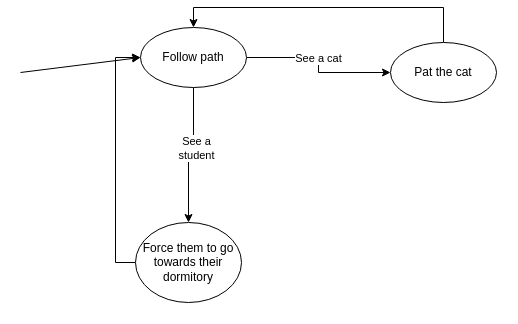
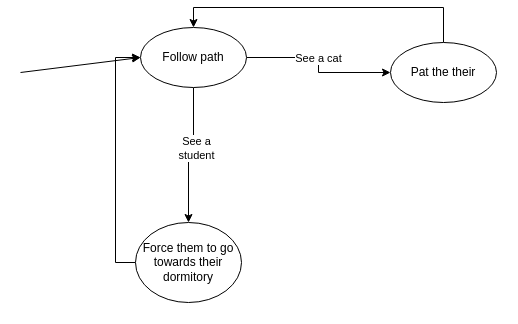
node "Pat the cat": label "Pat the cat" -> "Pat the their"
